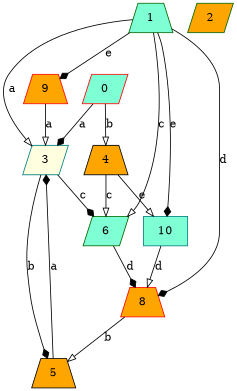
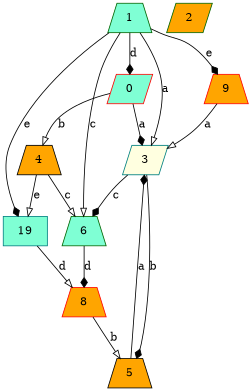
edge "1" -> "8": now "1" -> "0"
node "6": shape parallelogram -> trapezium
node "10": label "10" -> "19"
